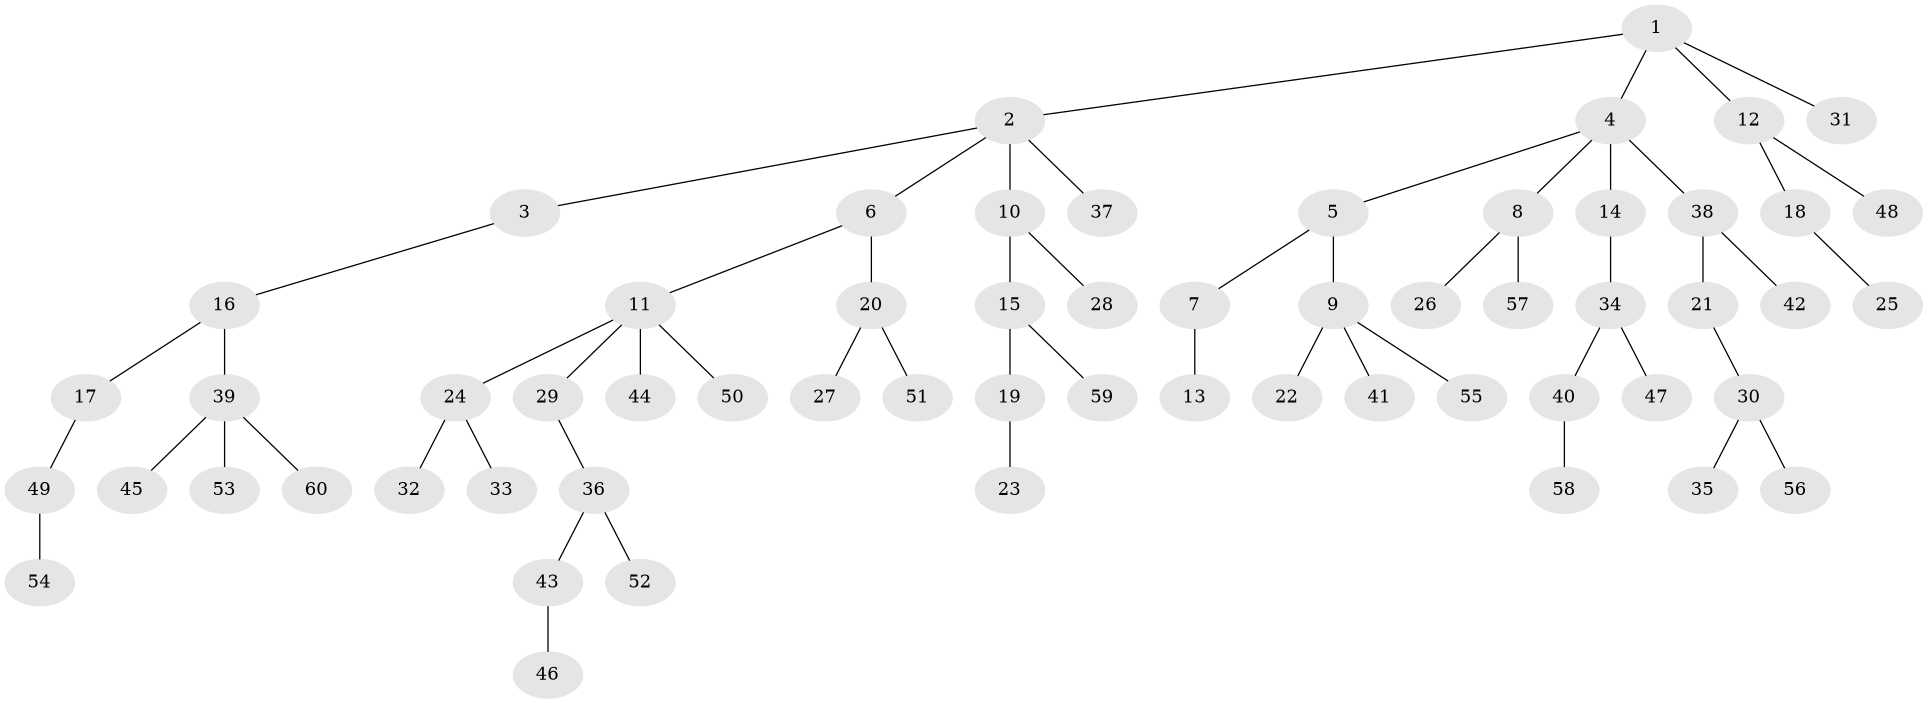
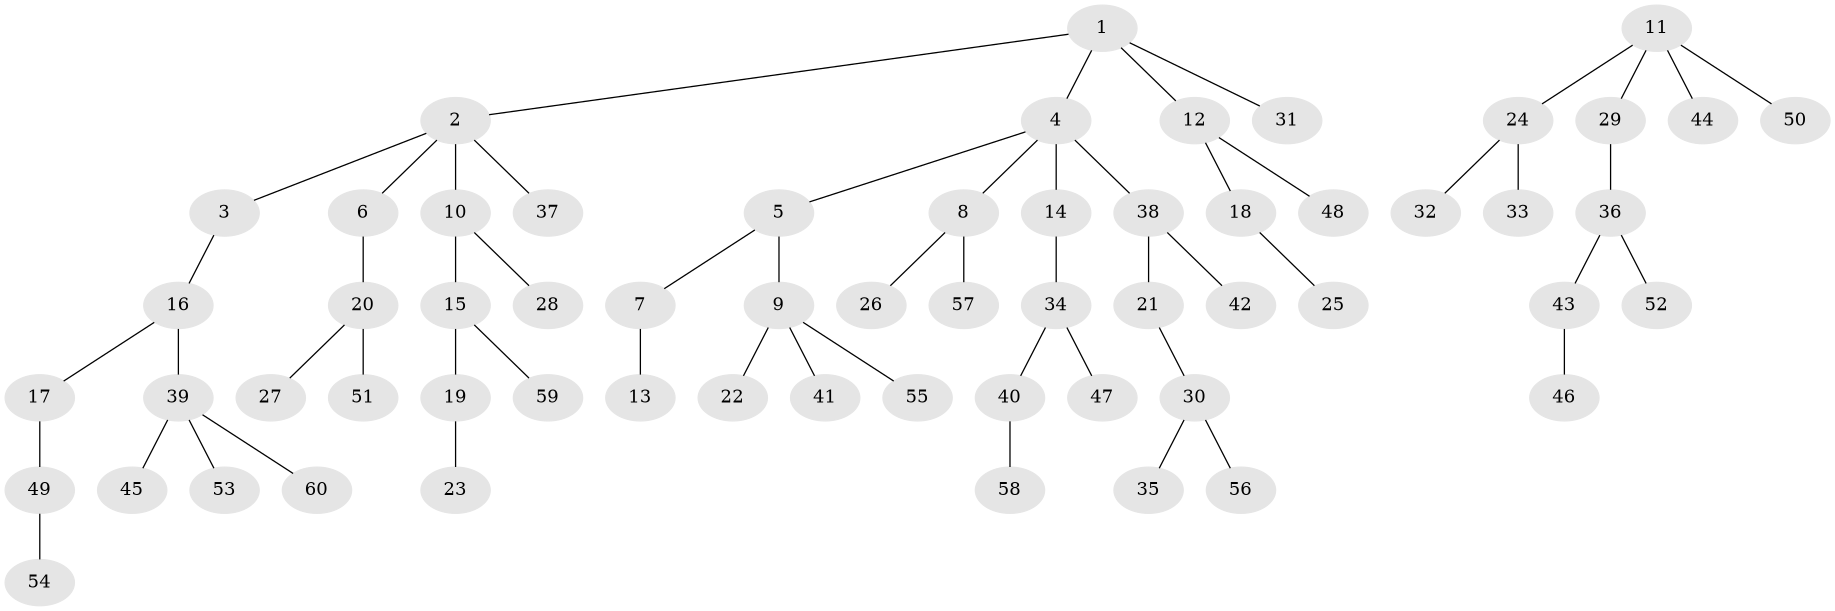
edge "6" -- "11": removed
